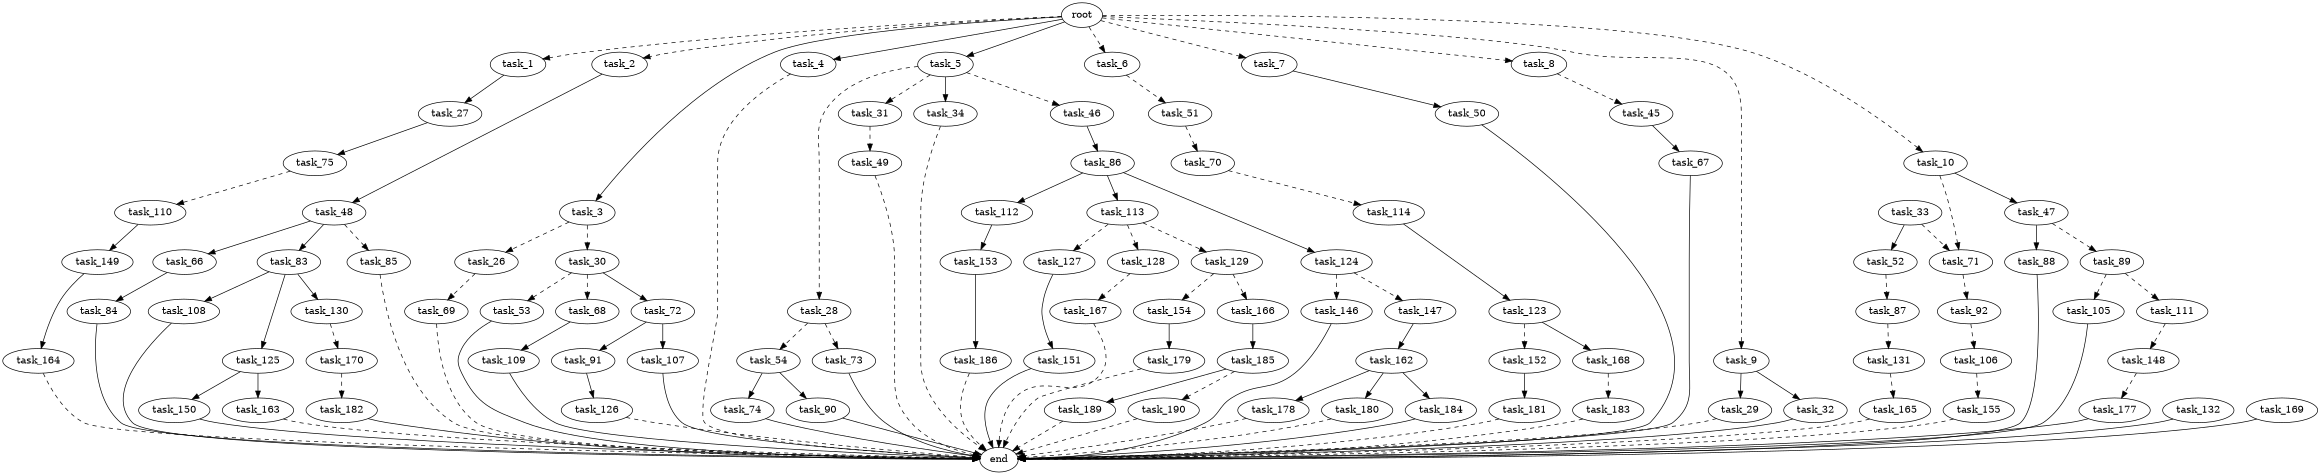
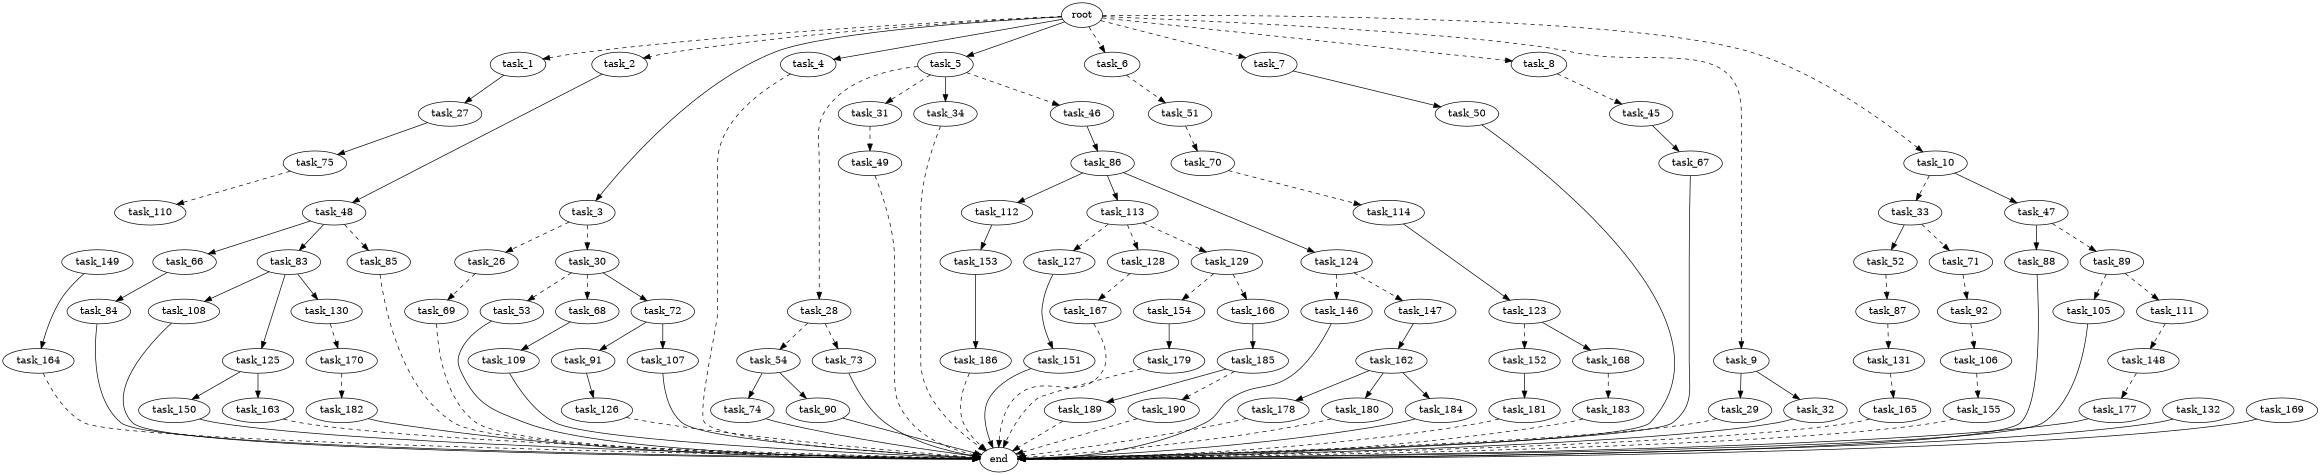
edge "task_10" -> "task_71": now "task_10" -> "task_33"
edge "task_110" -> "task_149": removed
